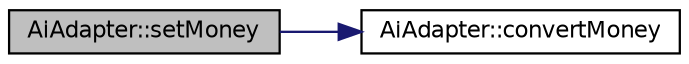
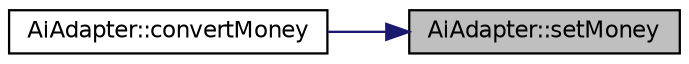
edge "AiAdapter::setMoney" -> "AiAdapter::convertMoney": reversed
